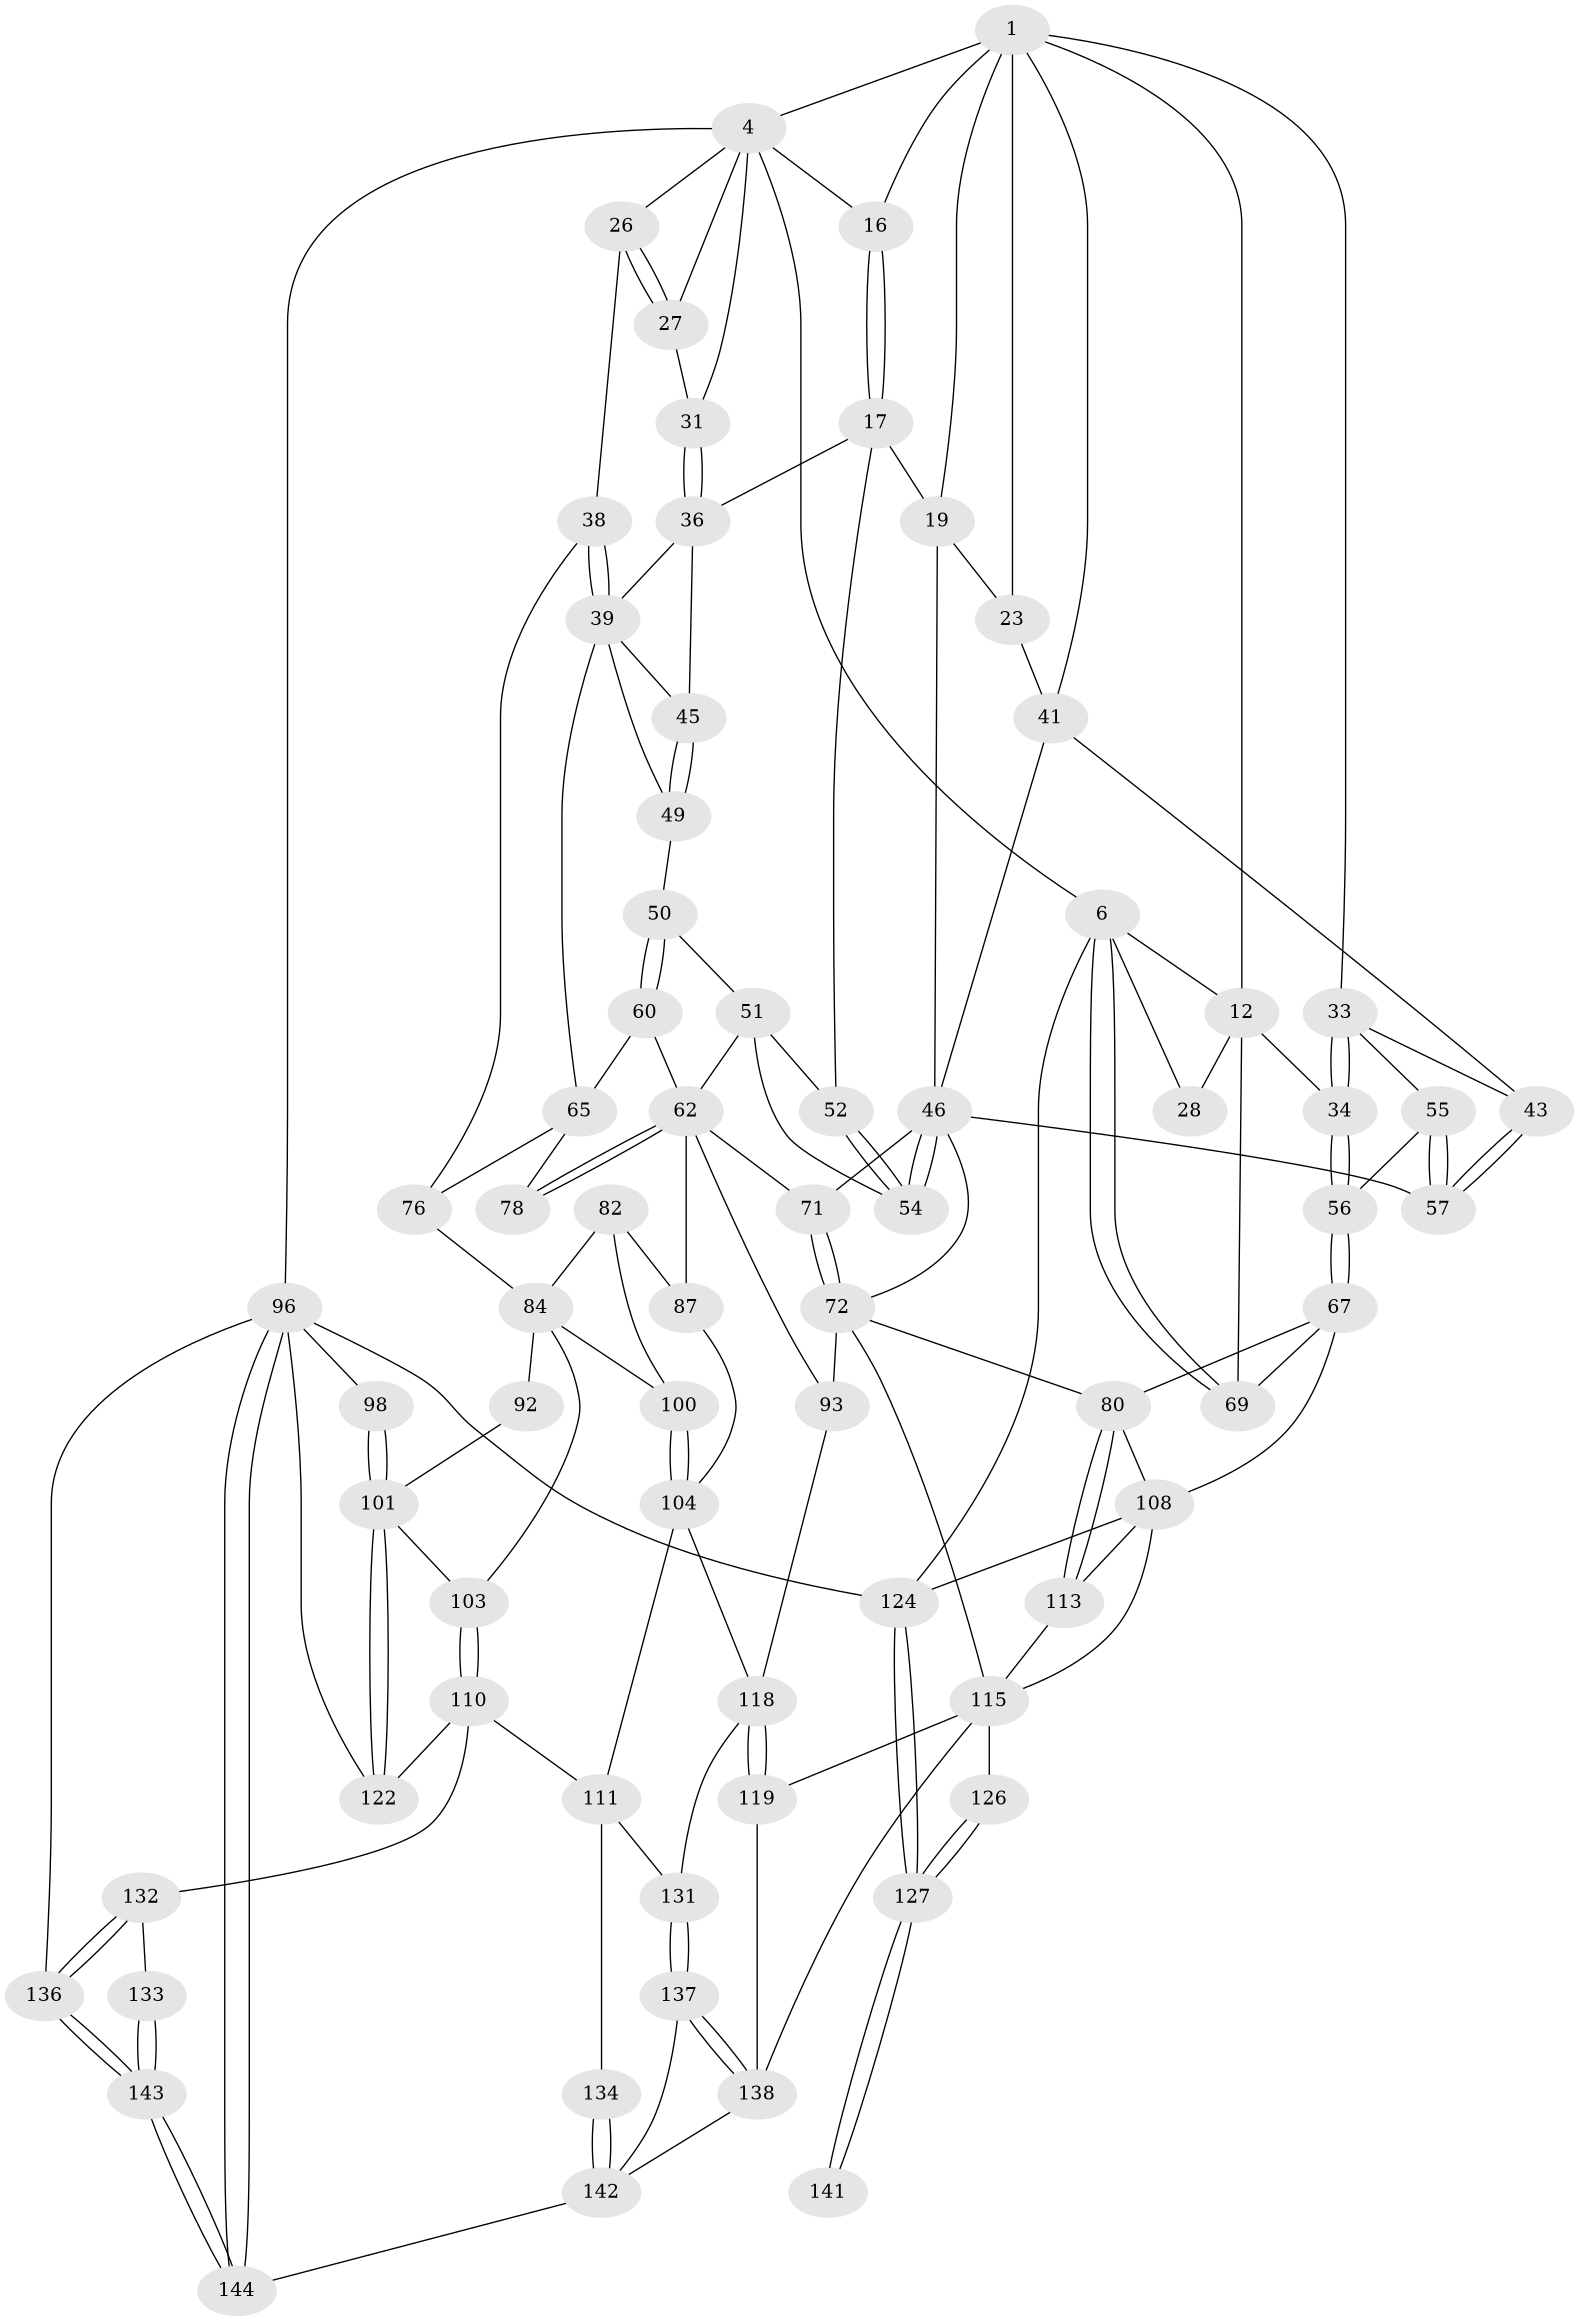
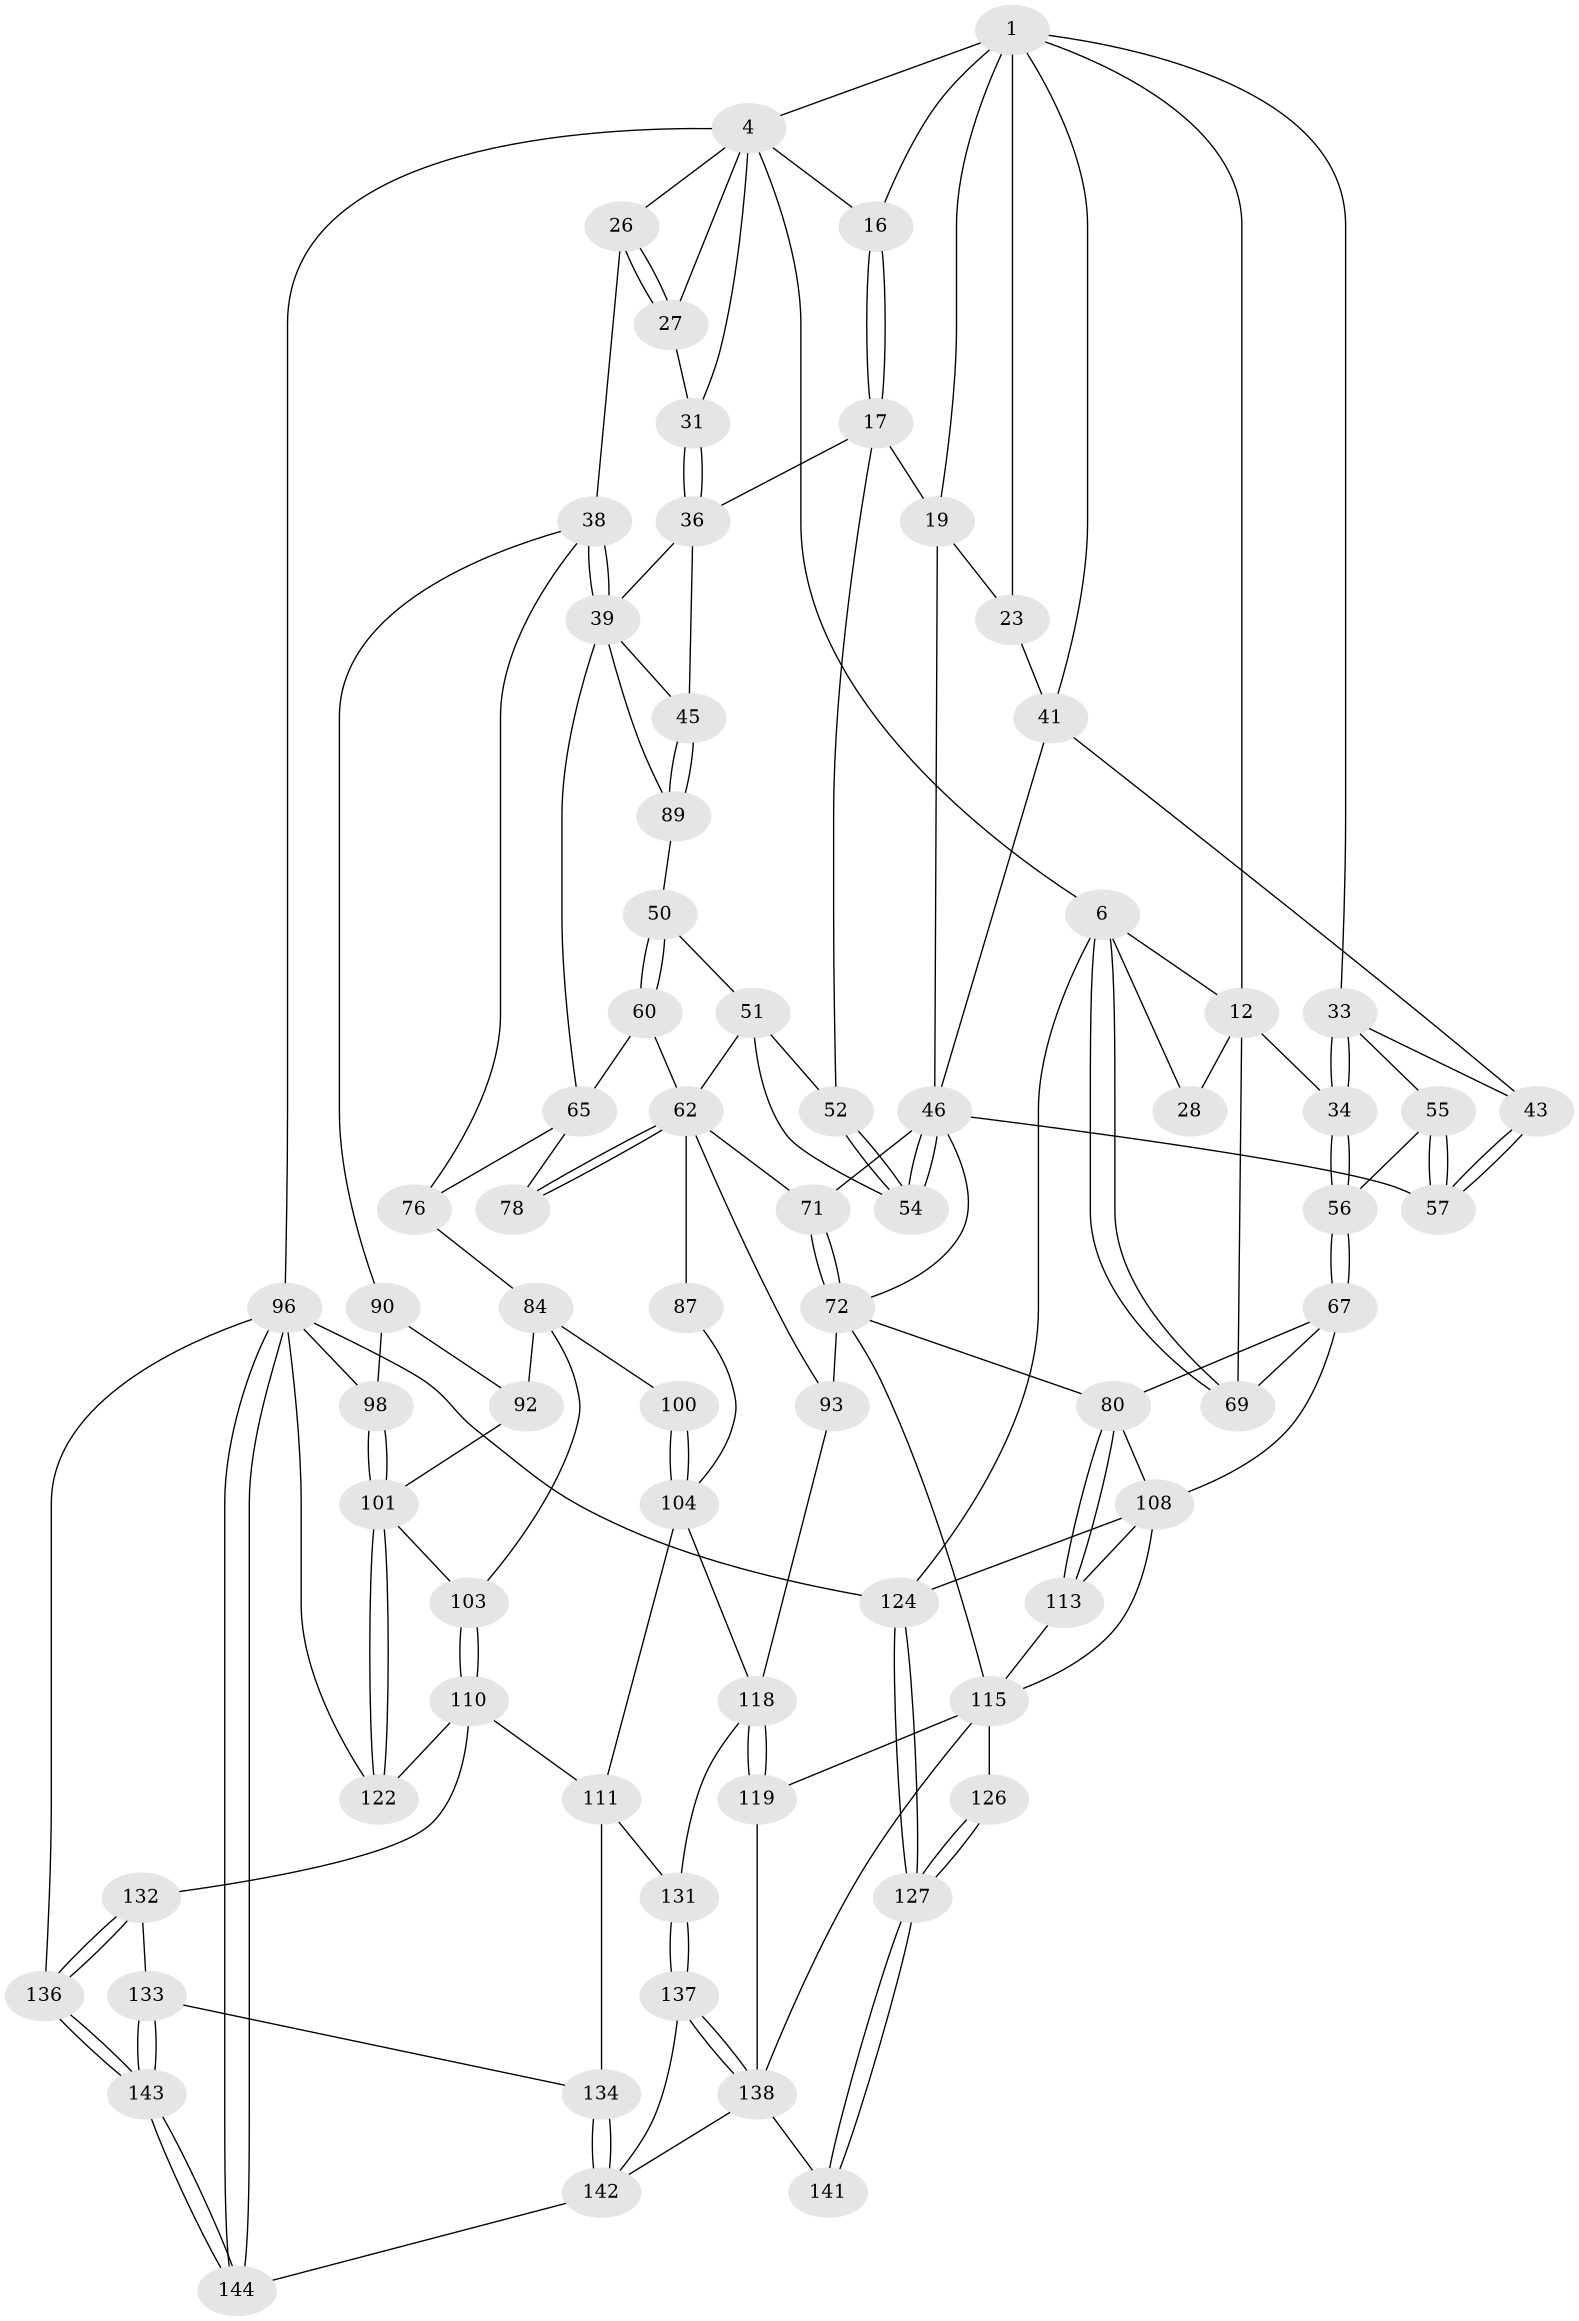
node "49": label "49" -> "89"
node "82": removed
node "90": added
edge "133" -- "134": added
edge "138" -- "141": added
